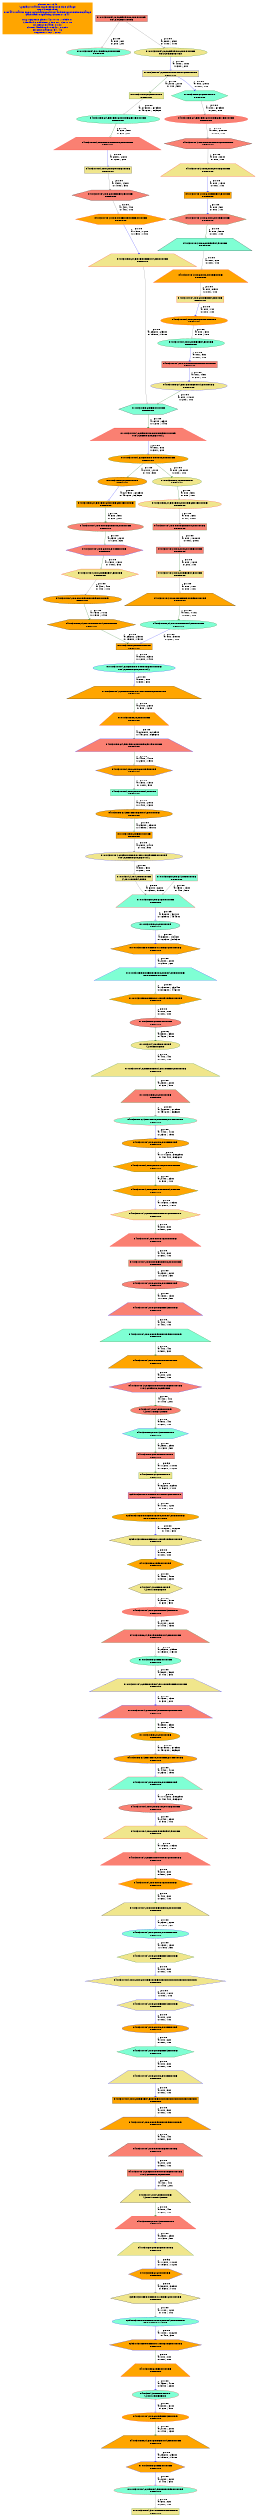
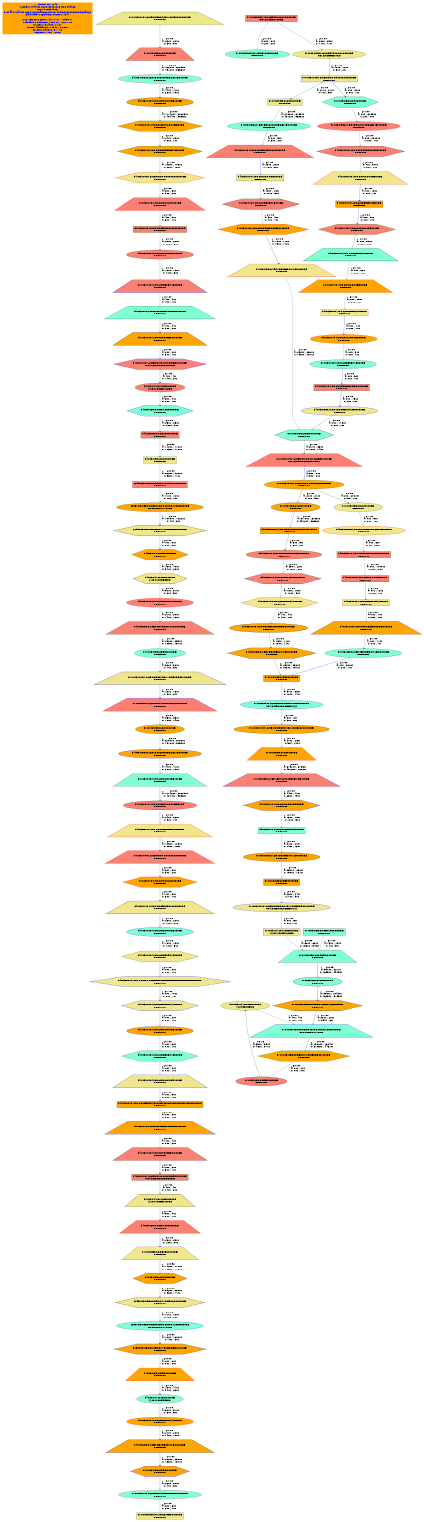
node "e10__t3__MDSCLIENT_APPROVE_WRITE_CALL_TYPE DEFAULT": shape trapezium -> ellipse
node "e10__t3__ENCODE_START_TYPE DEFAULT": color red -> black
edge "e10__t3__SSIO_END_TYPE SSIO_HIT_END" -> "e10__t3__MDSCLIENT_FINISH_WRITE_CALL_TYPE DEFAULT": now "e10__t3__SSIO_END_TYPE SSIO_HIT_END" -> "e100__t3__FRONTEND_BLOCK_OP_START_TYPE FRONTEND_WRITE"
